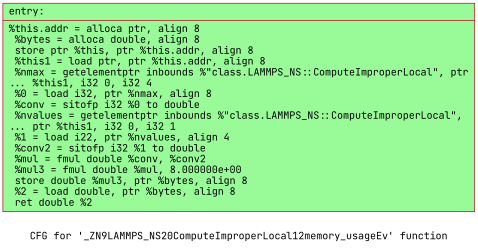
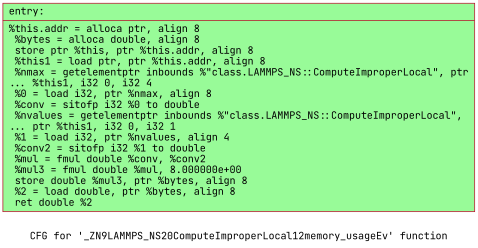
node "entry:": text "%1 = load i22, ptr %nvalues, align 4" -> "%1 = load i32, ptr %nvalues, align 4"
